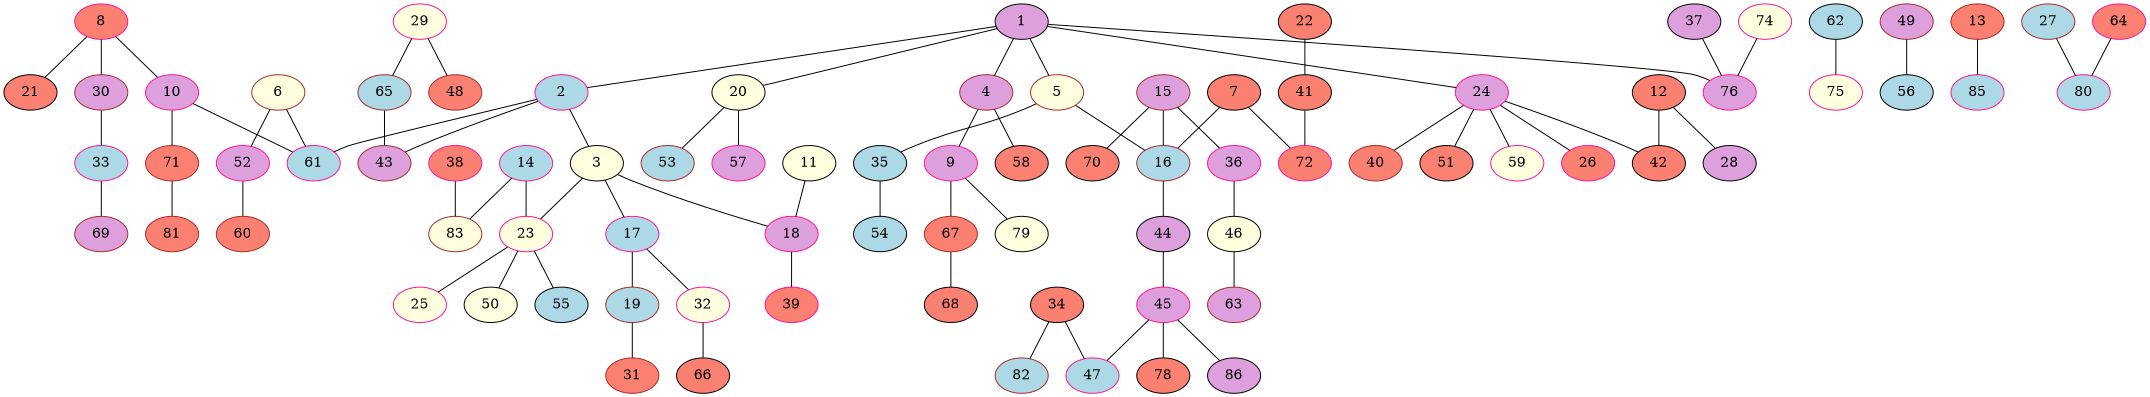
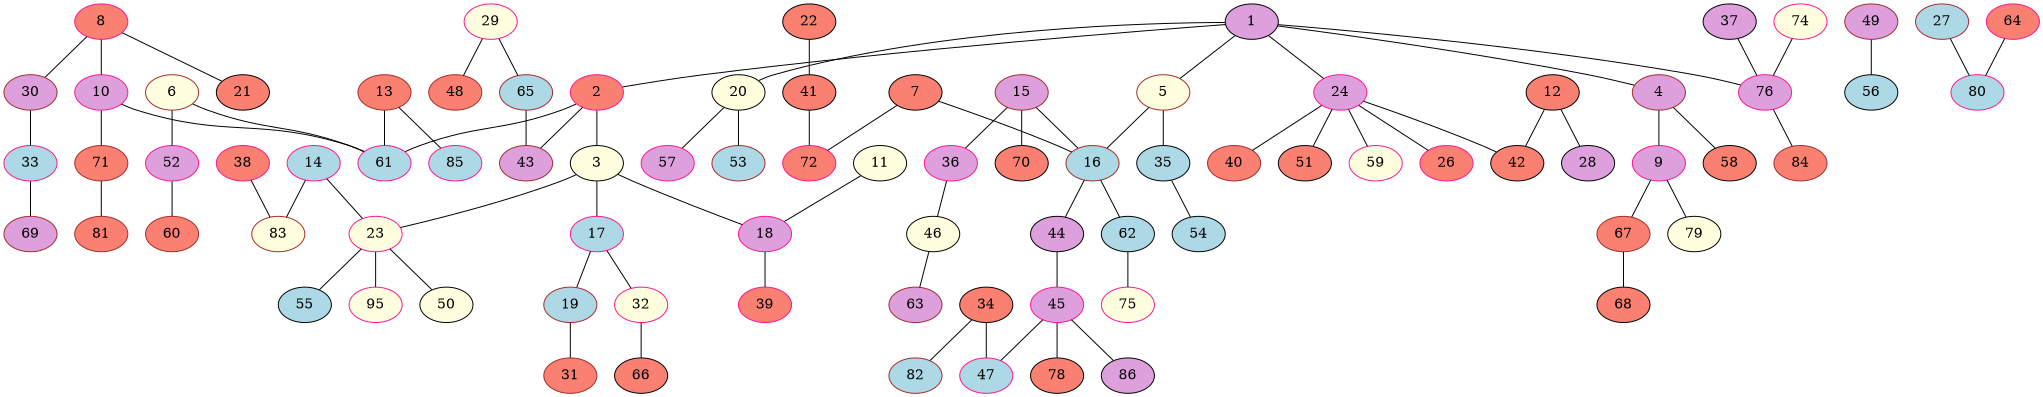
node "2": fillcolor lightblue -> salmon
edge "13" -- "61": added
node "84": added
edge "16" -- "62": added
node "25": label "25" -> "95"
